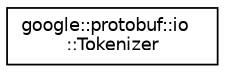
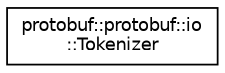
node "google::protobuf::io ::Tokenizer": label "google::protobuf::io ::Tokenizer" -> "protobuf::protobuf::io ::Tokenizer"
